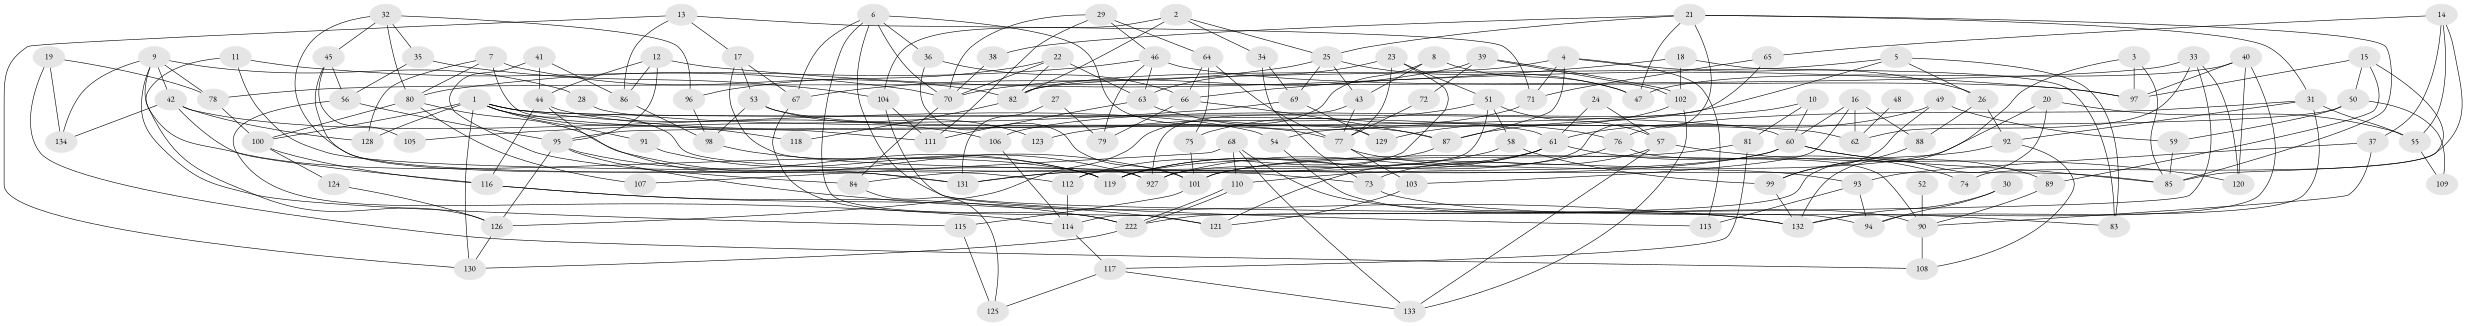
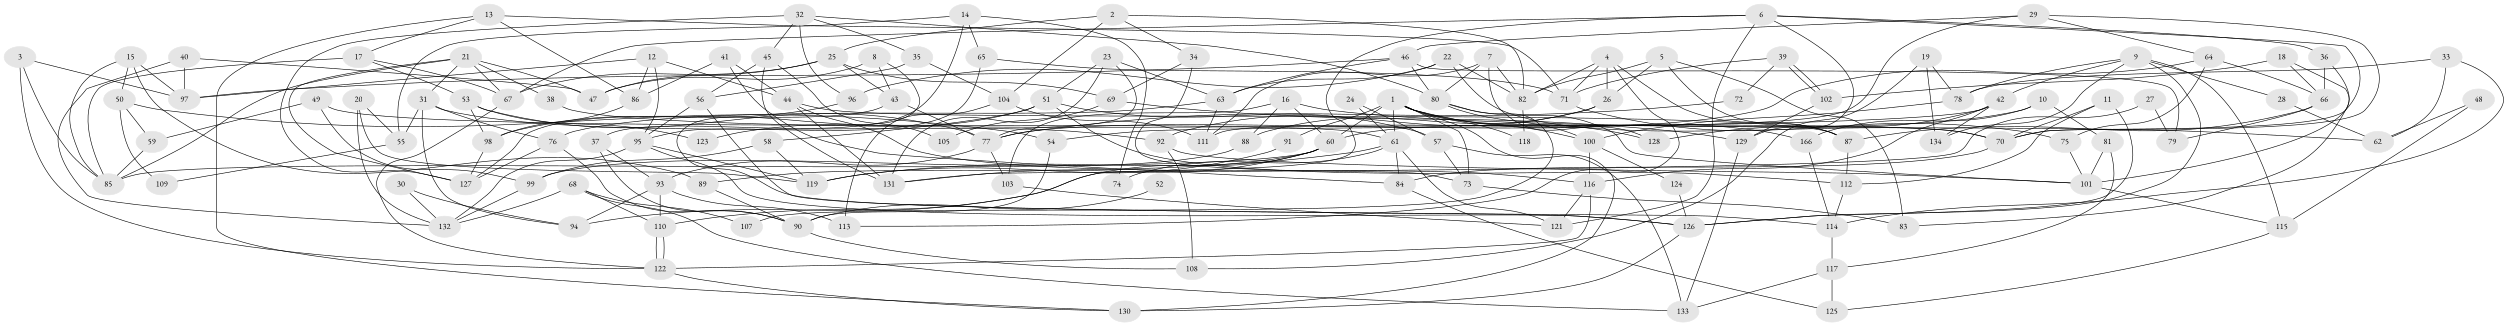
edge "21" -- "25": now "21" -- "67"
edge "39" -- "70": now "39" -- "71"
node "106": label "106" -> "166"
edge "48" -- "115": added
edge "9" -- "119": now "9" -- "126"
node "927": label "927" -> "127"
node "120": removed
edge "93" -- "110": added
node "222": label "222" -> "122"
edge "102" -- "133": now "129" -- "133"
